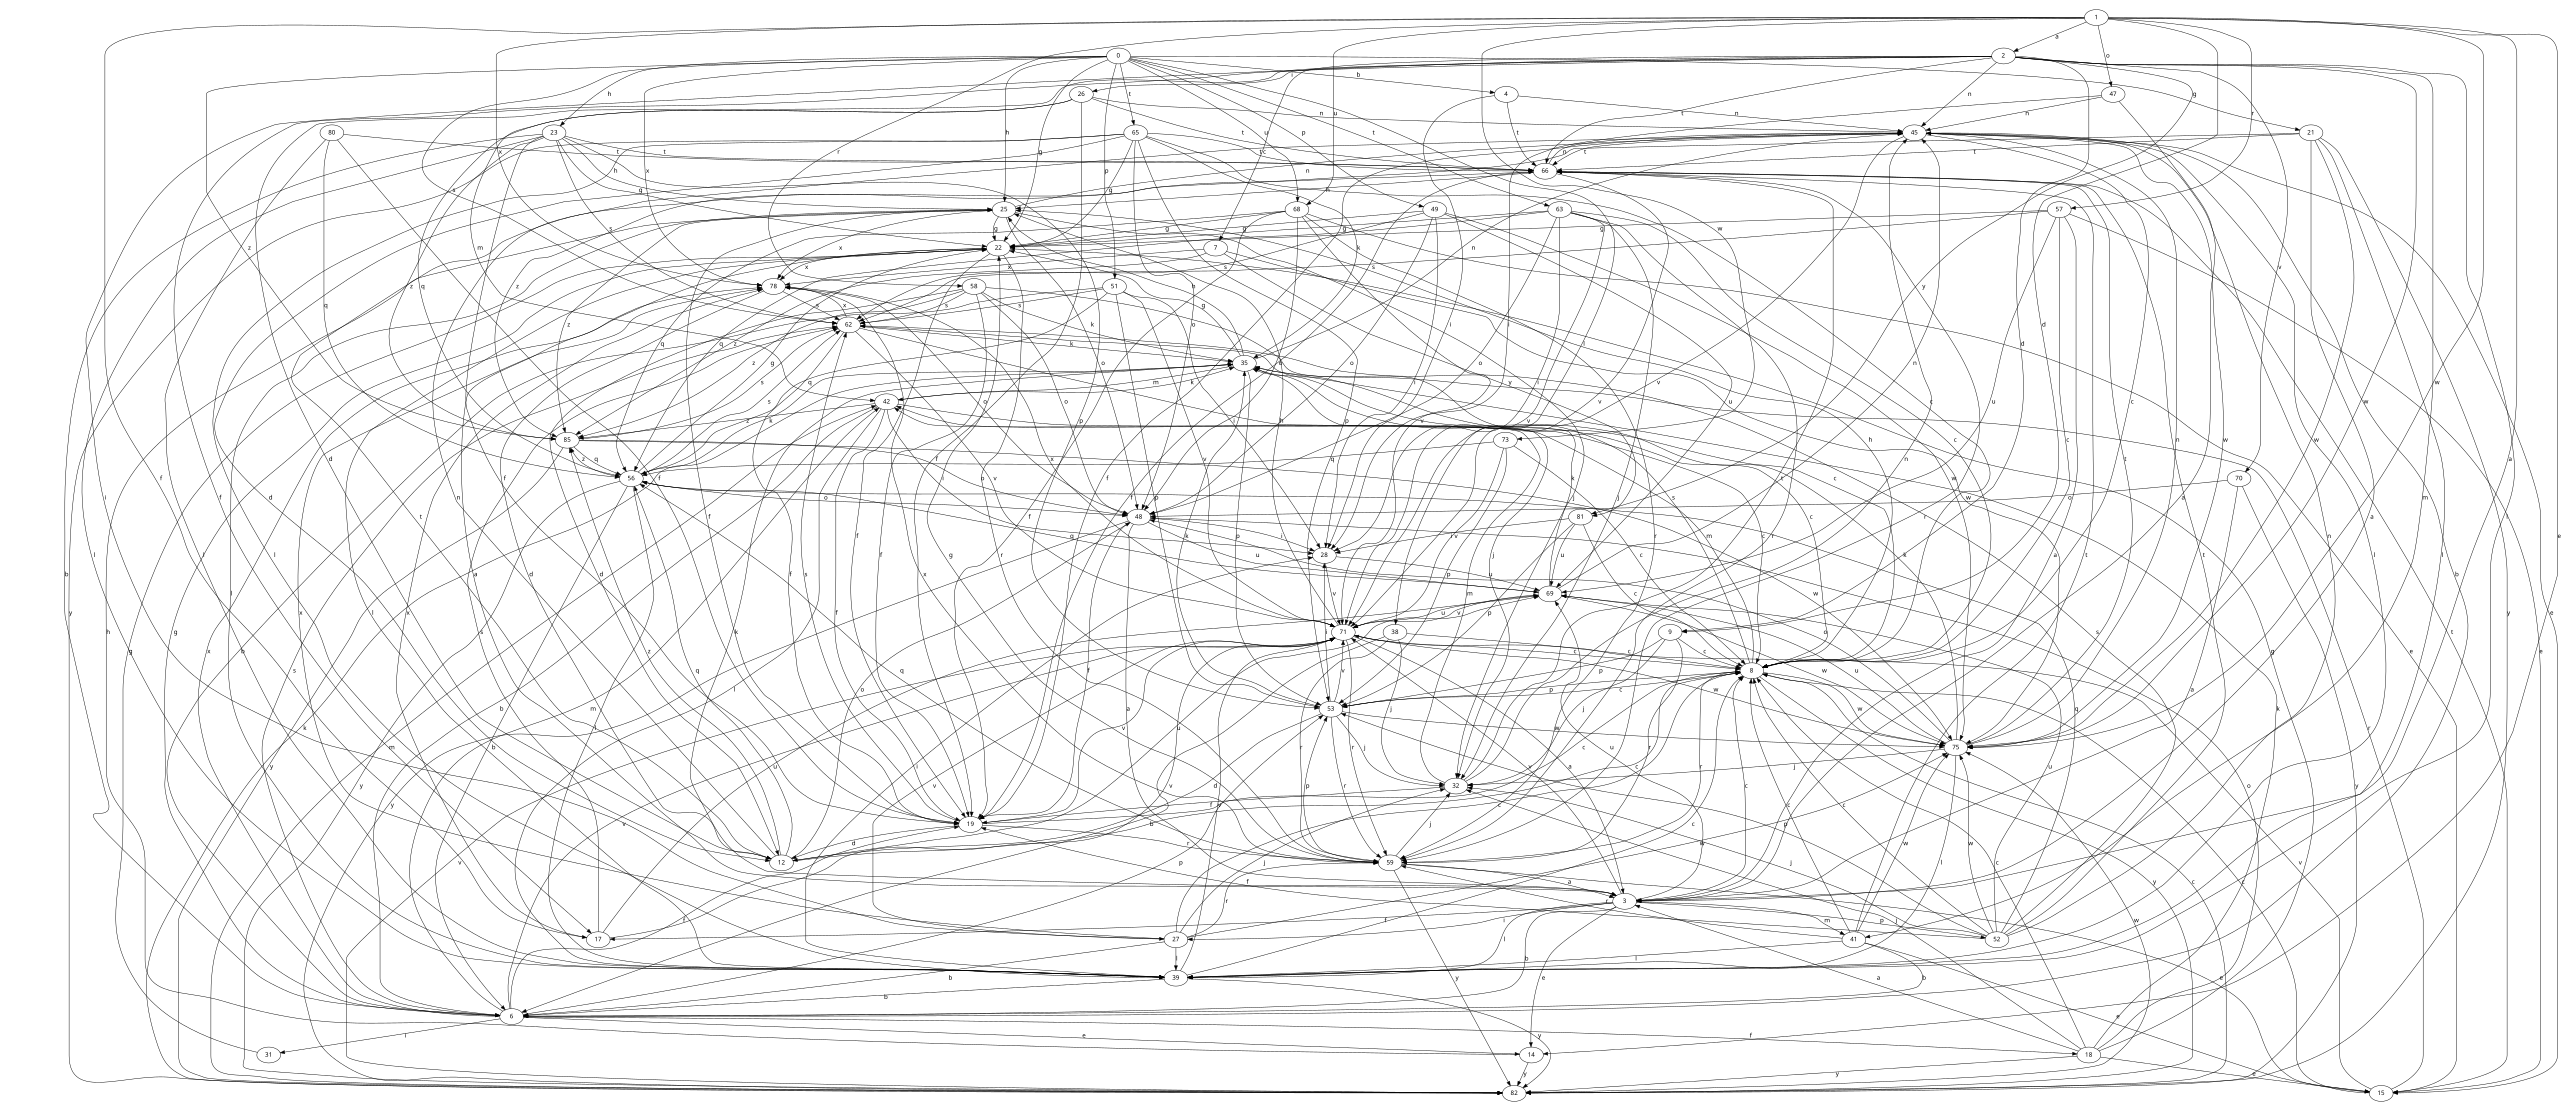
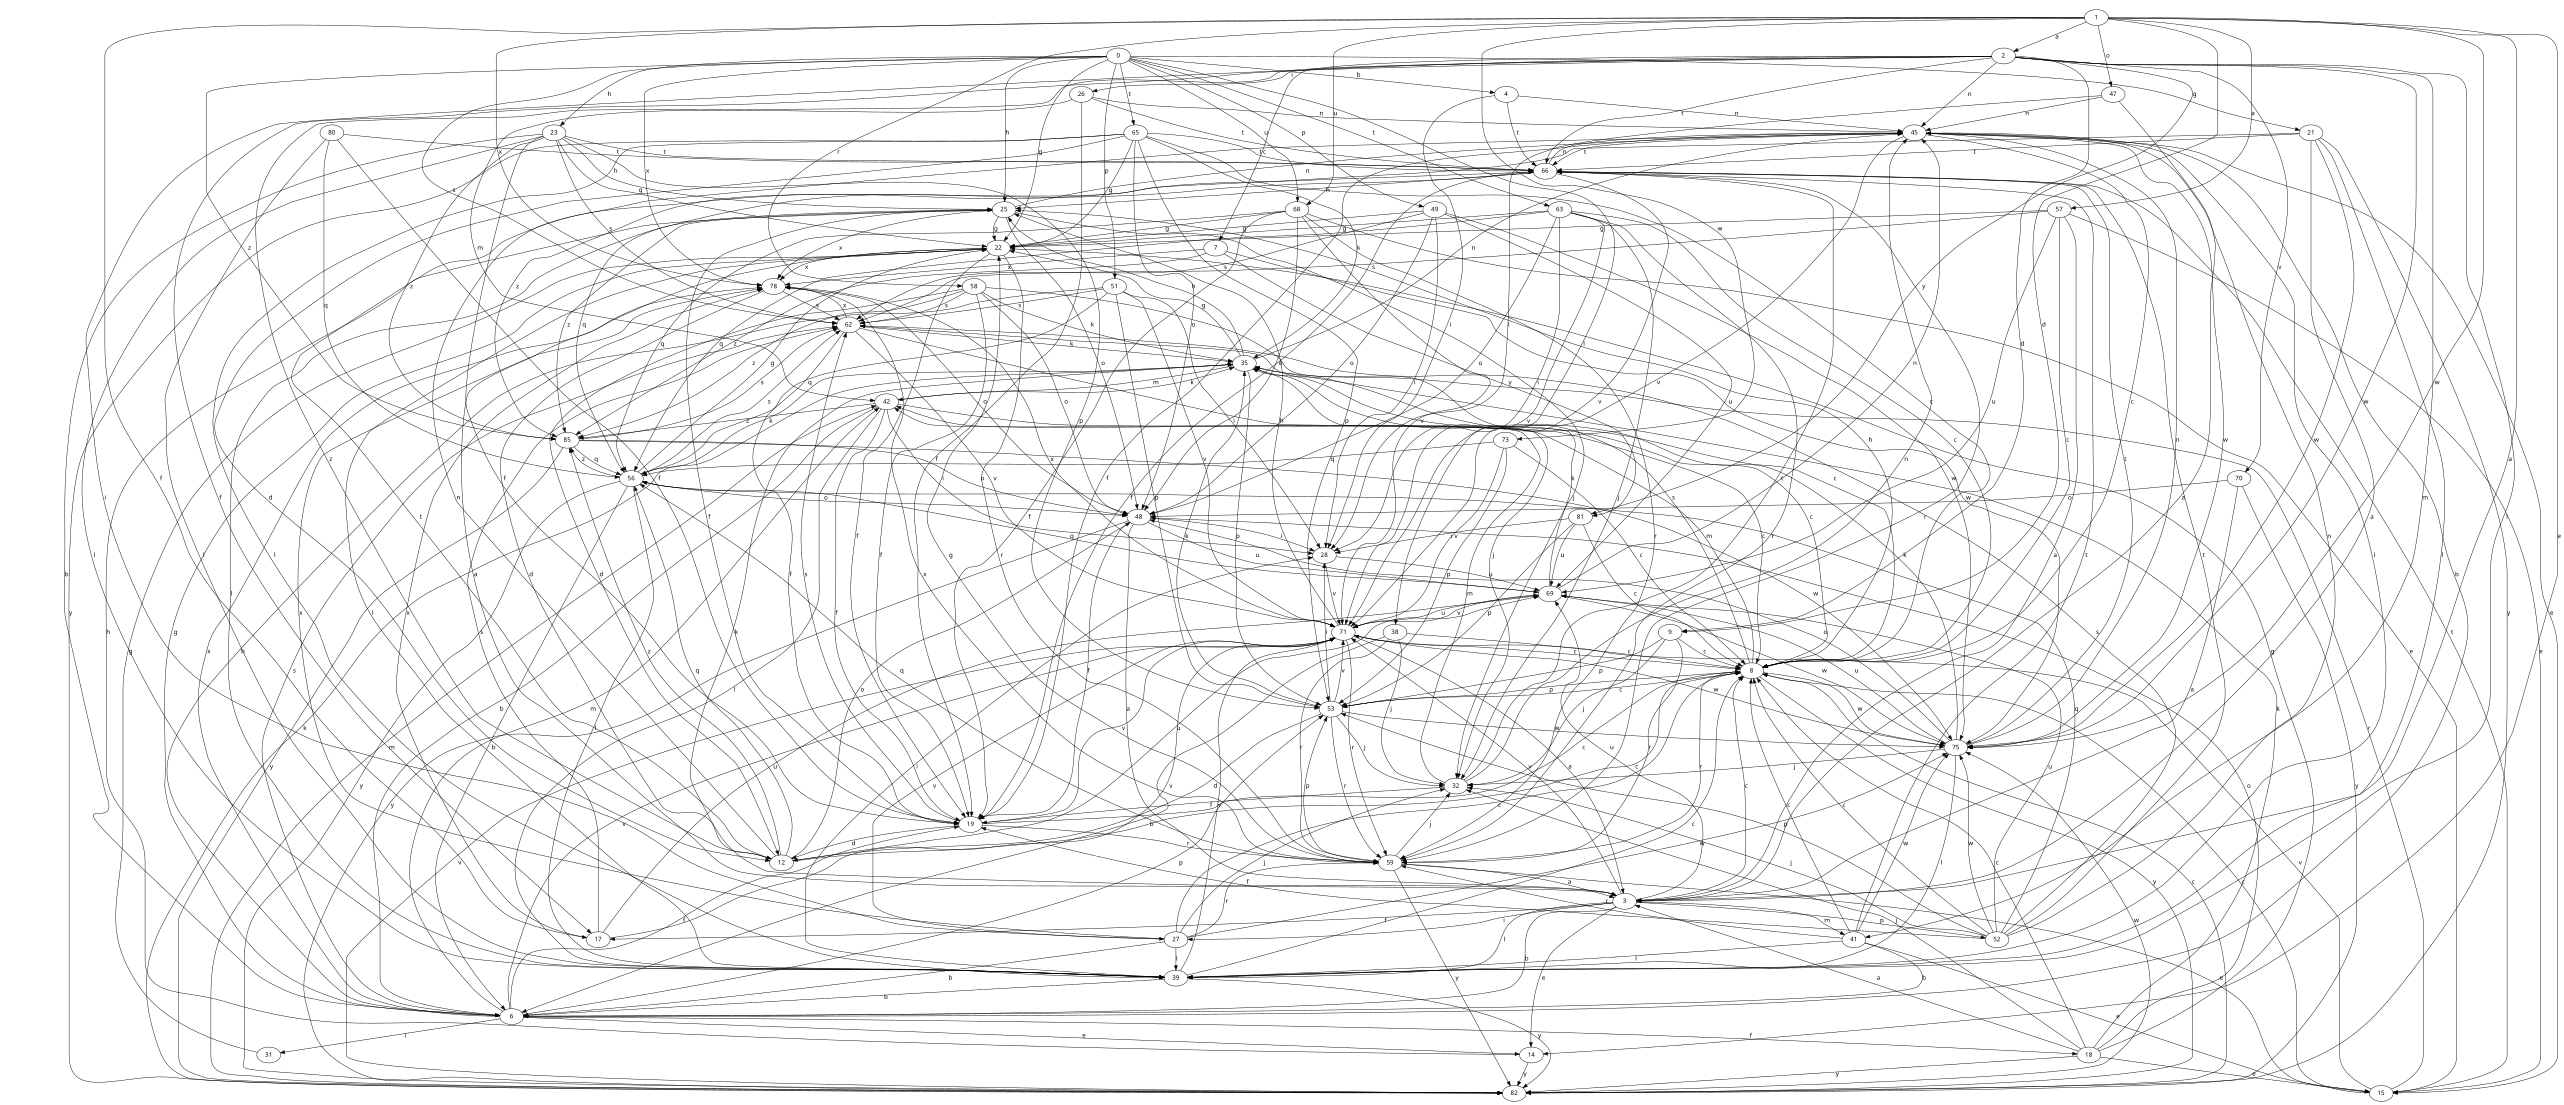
edge "1" -> "57": label "r" -> "a"
edge "26" -> "56": now "66" -> "56"
edge "2" -> "12": label "d" -> "z"
